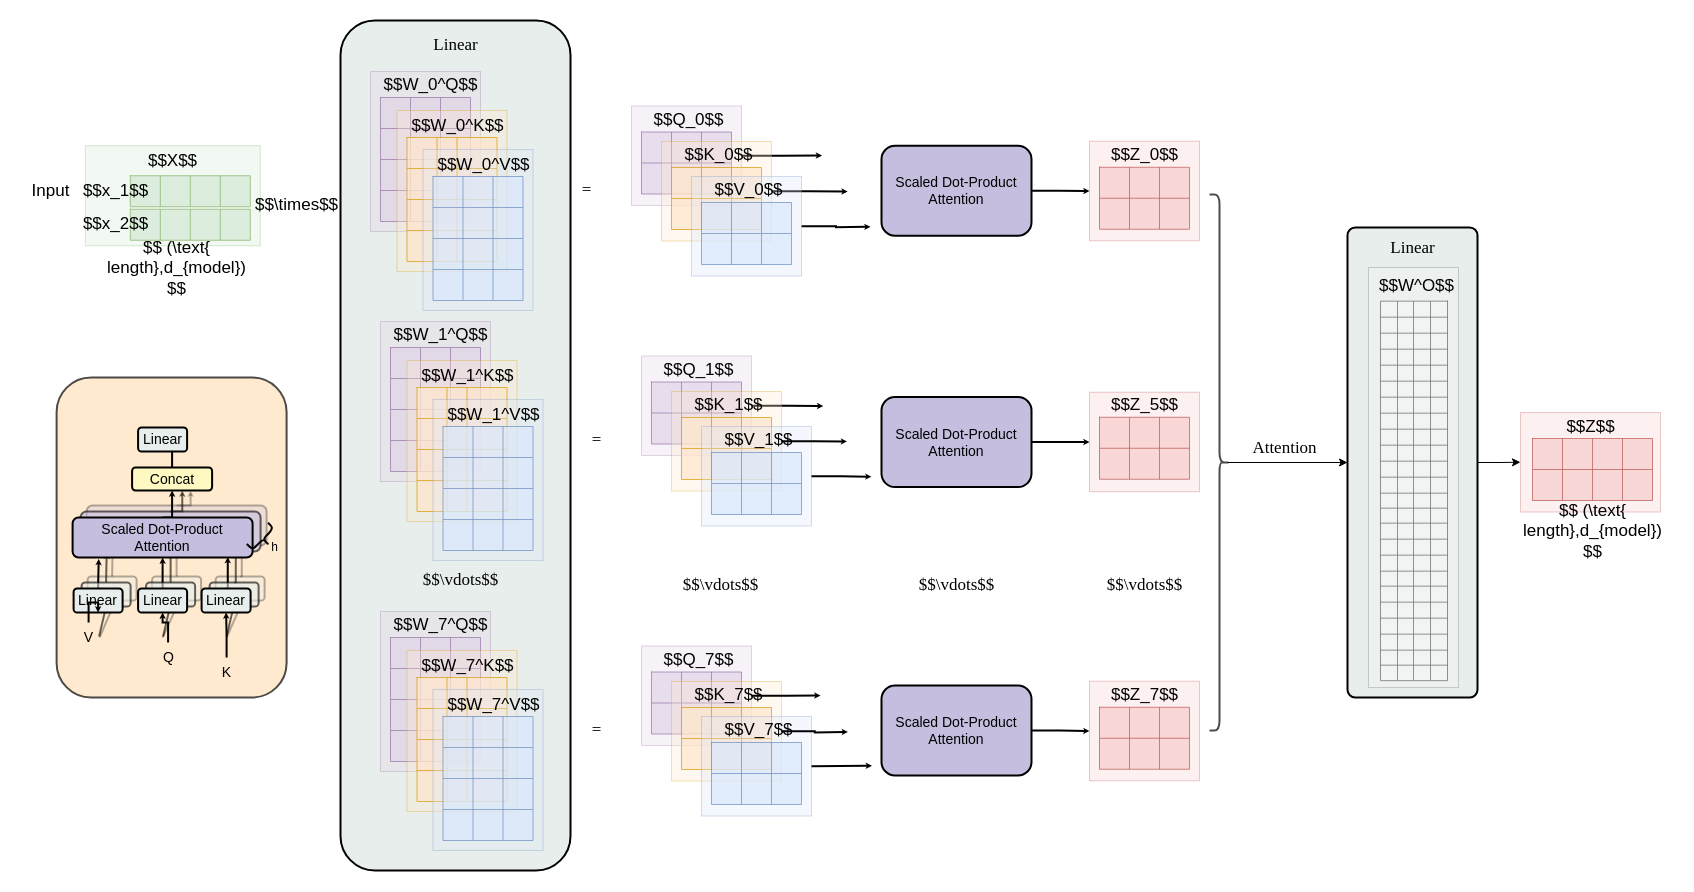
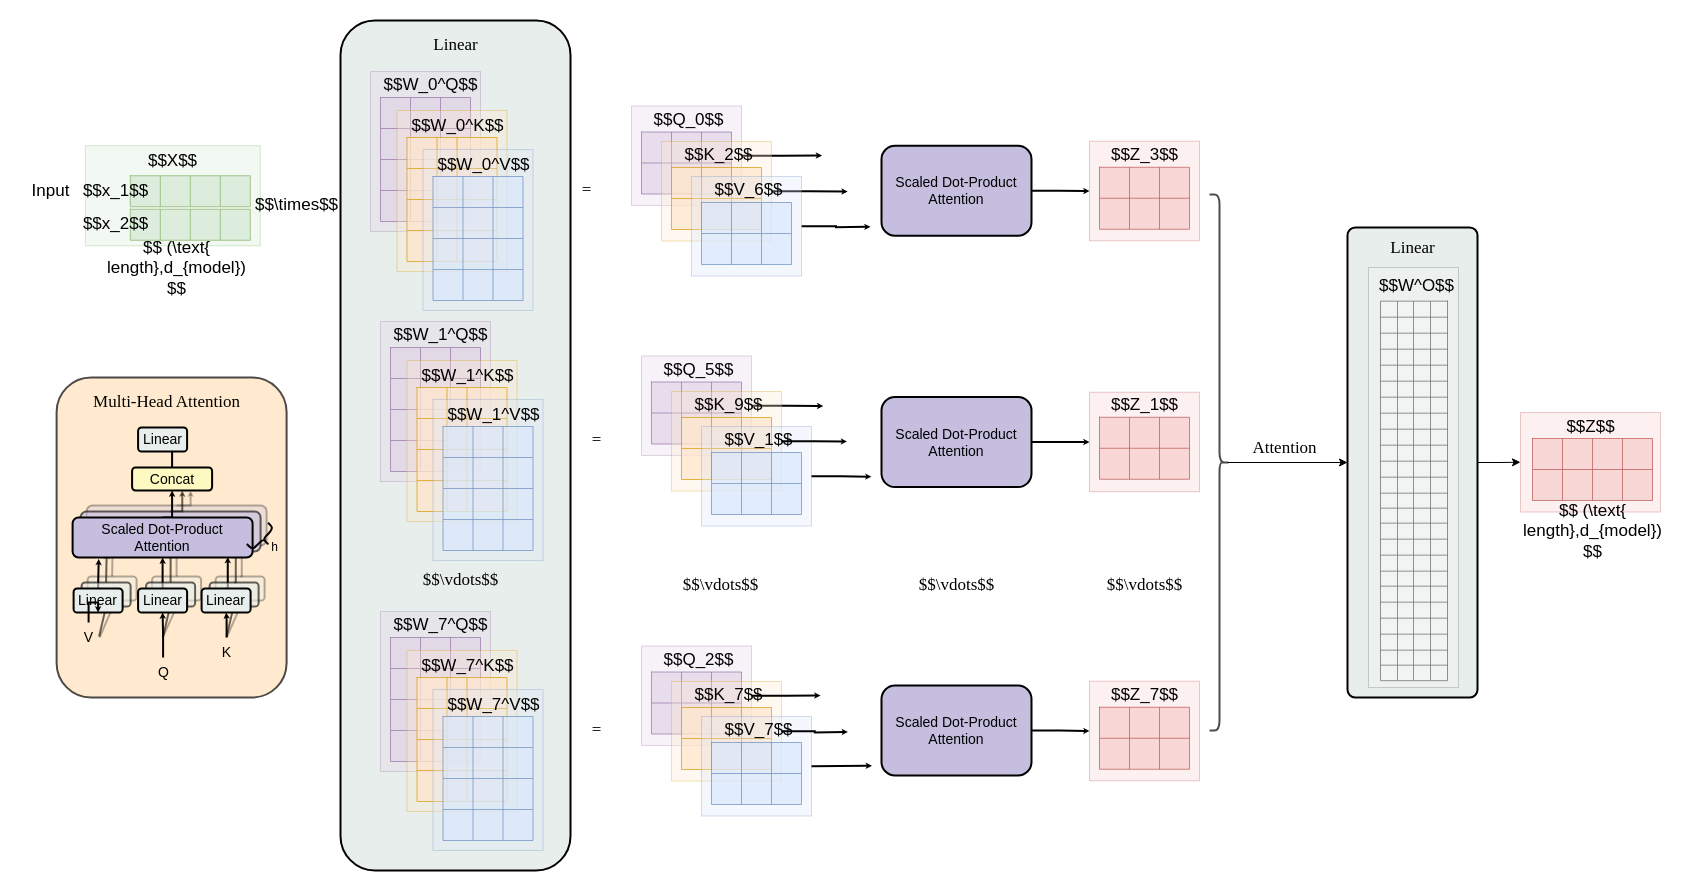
node "$$K_0$$": label "$$K_0$$" -> "$$K_2$$"
node "$$Z_0$$": label "$$Z_0$$" -> "$$Z_3$$"
node "$$V_0$$": label "$$V_0$$" -> "$$V_6$$"
node "$$Q_1$$": label "$$Q_1$$" -> "$$Q_5$$"
node "Multi-Head Attention": added
node "$$K_1$$": label "$$K_1$$" -> "$$K_9$$"
node "$$Z_5$$": label "$$Z_5$$" -> "$$Z_1$$"
node "Q": moved (168, 658) -> (163, 673)
node "$$Q_7$$": label "$$Q_7$$" -> "$$Q_2$$"
node "K": moved (227, 673) -> (227, 653)
